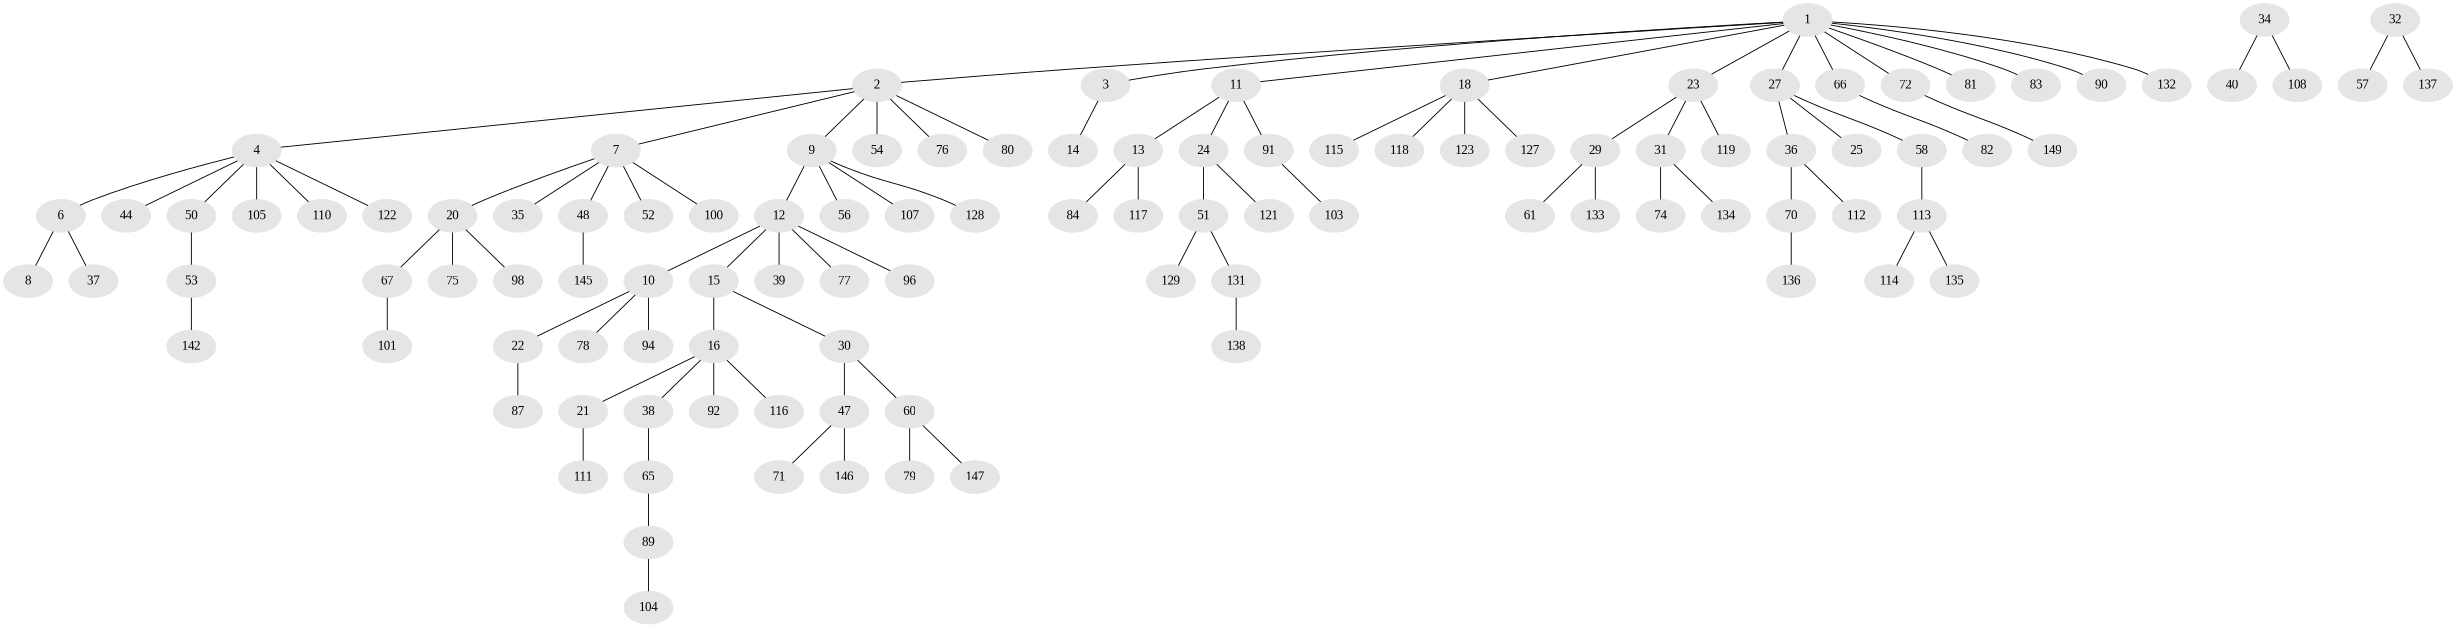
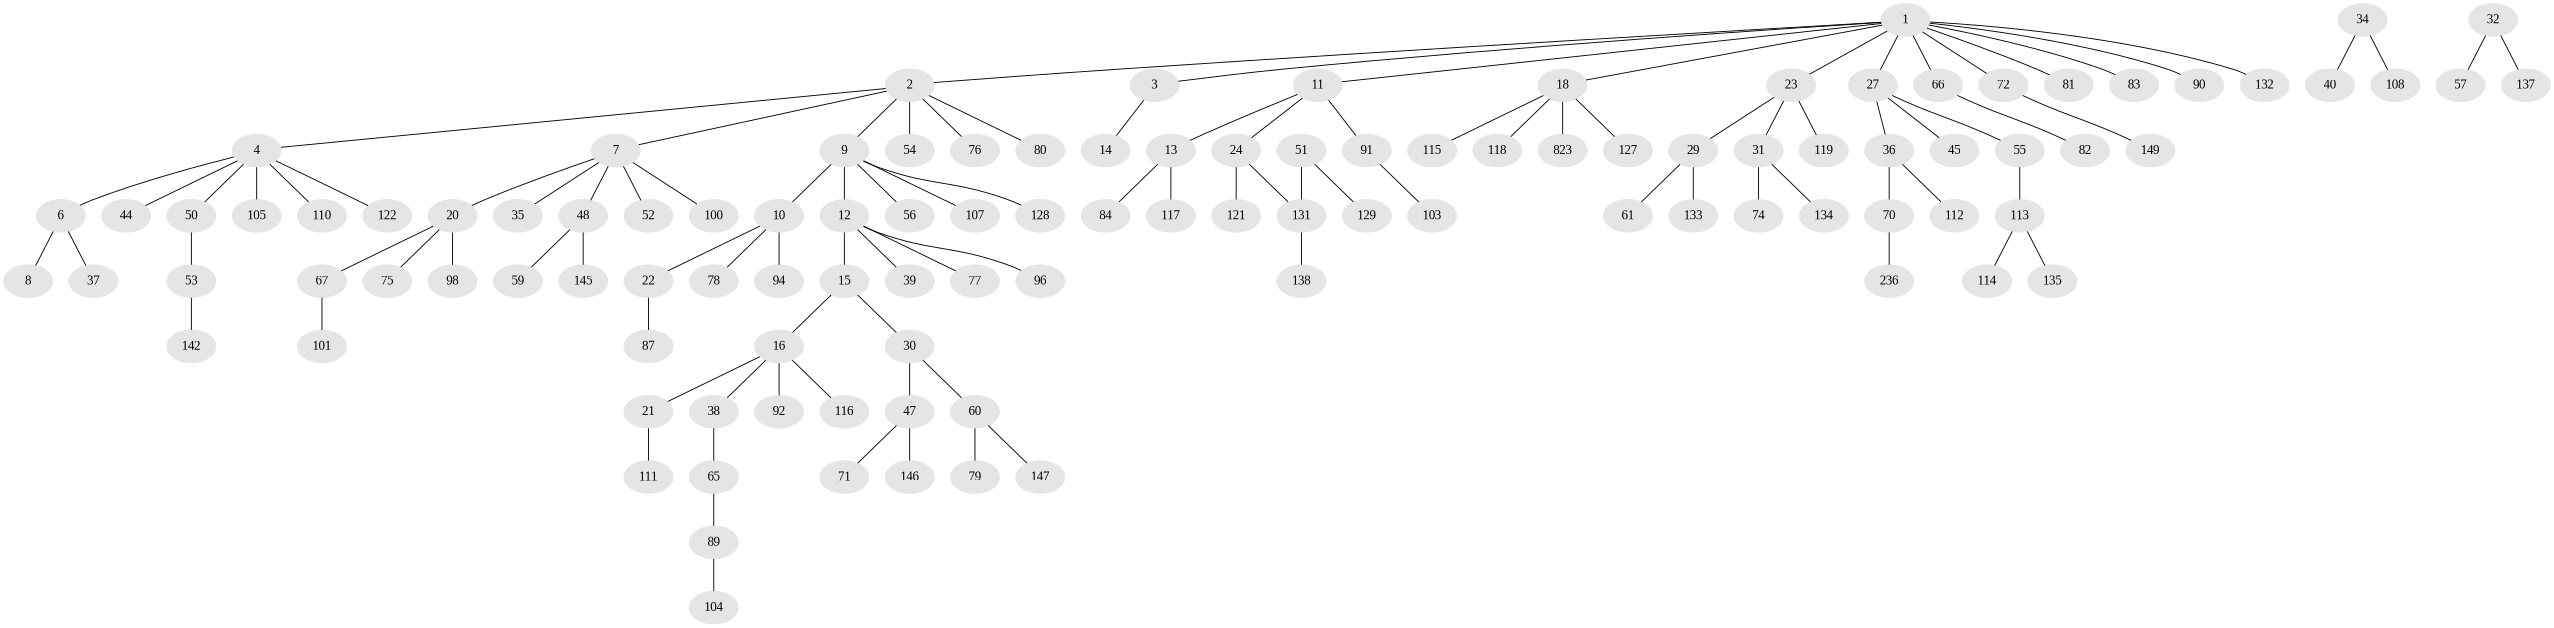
node "123": label "123" -> "823"
node "25": label "25" -> "45"
node "58": label "58" -> "55"
edge "24" -- "51": now "24" -- "131"
edge "12" -- "10": now "9" -- "10"
node "59": added
node "136": label "136" -> "236"
